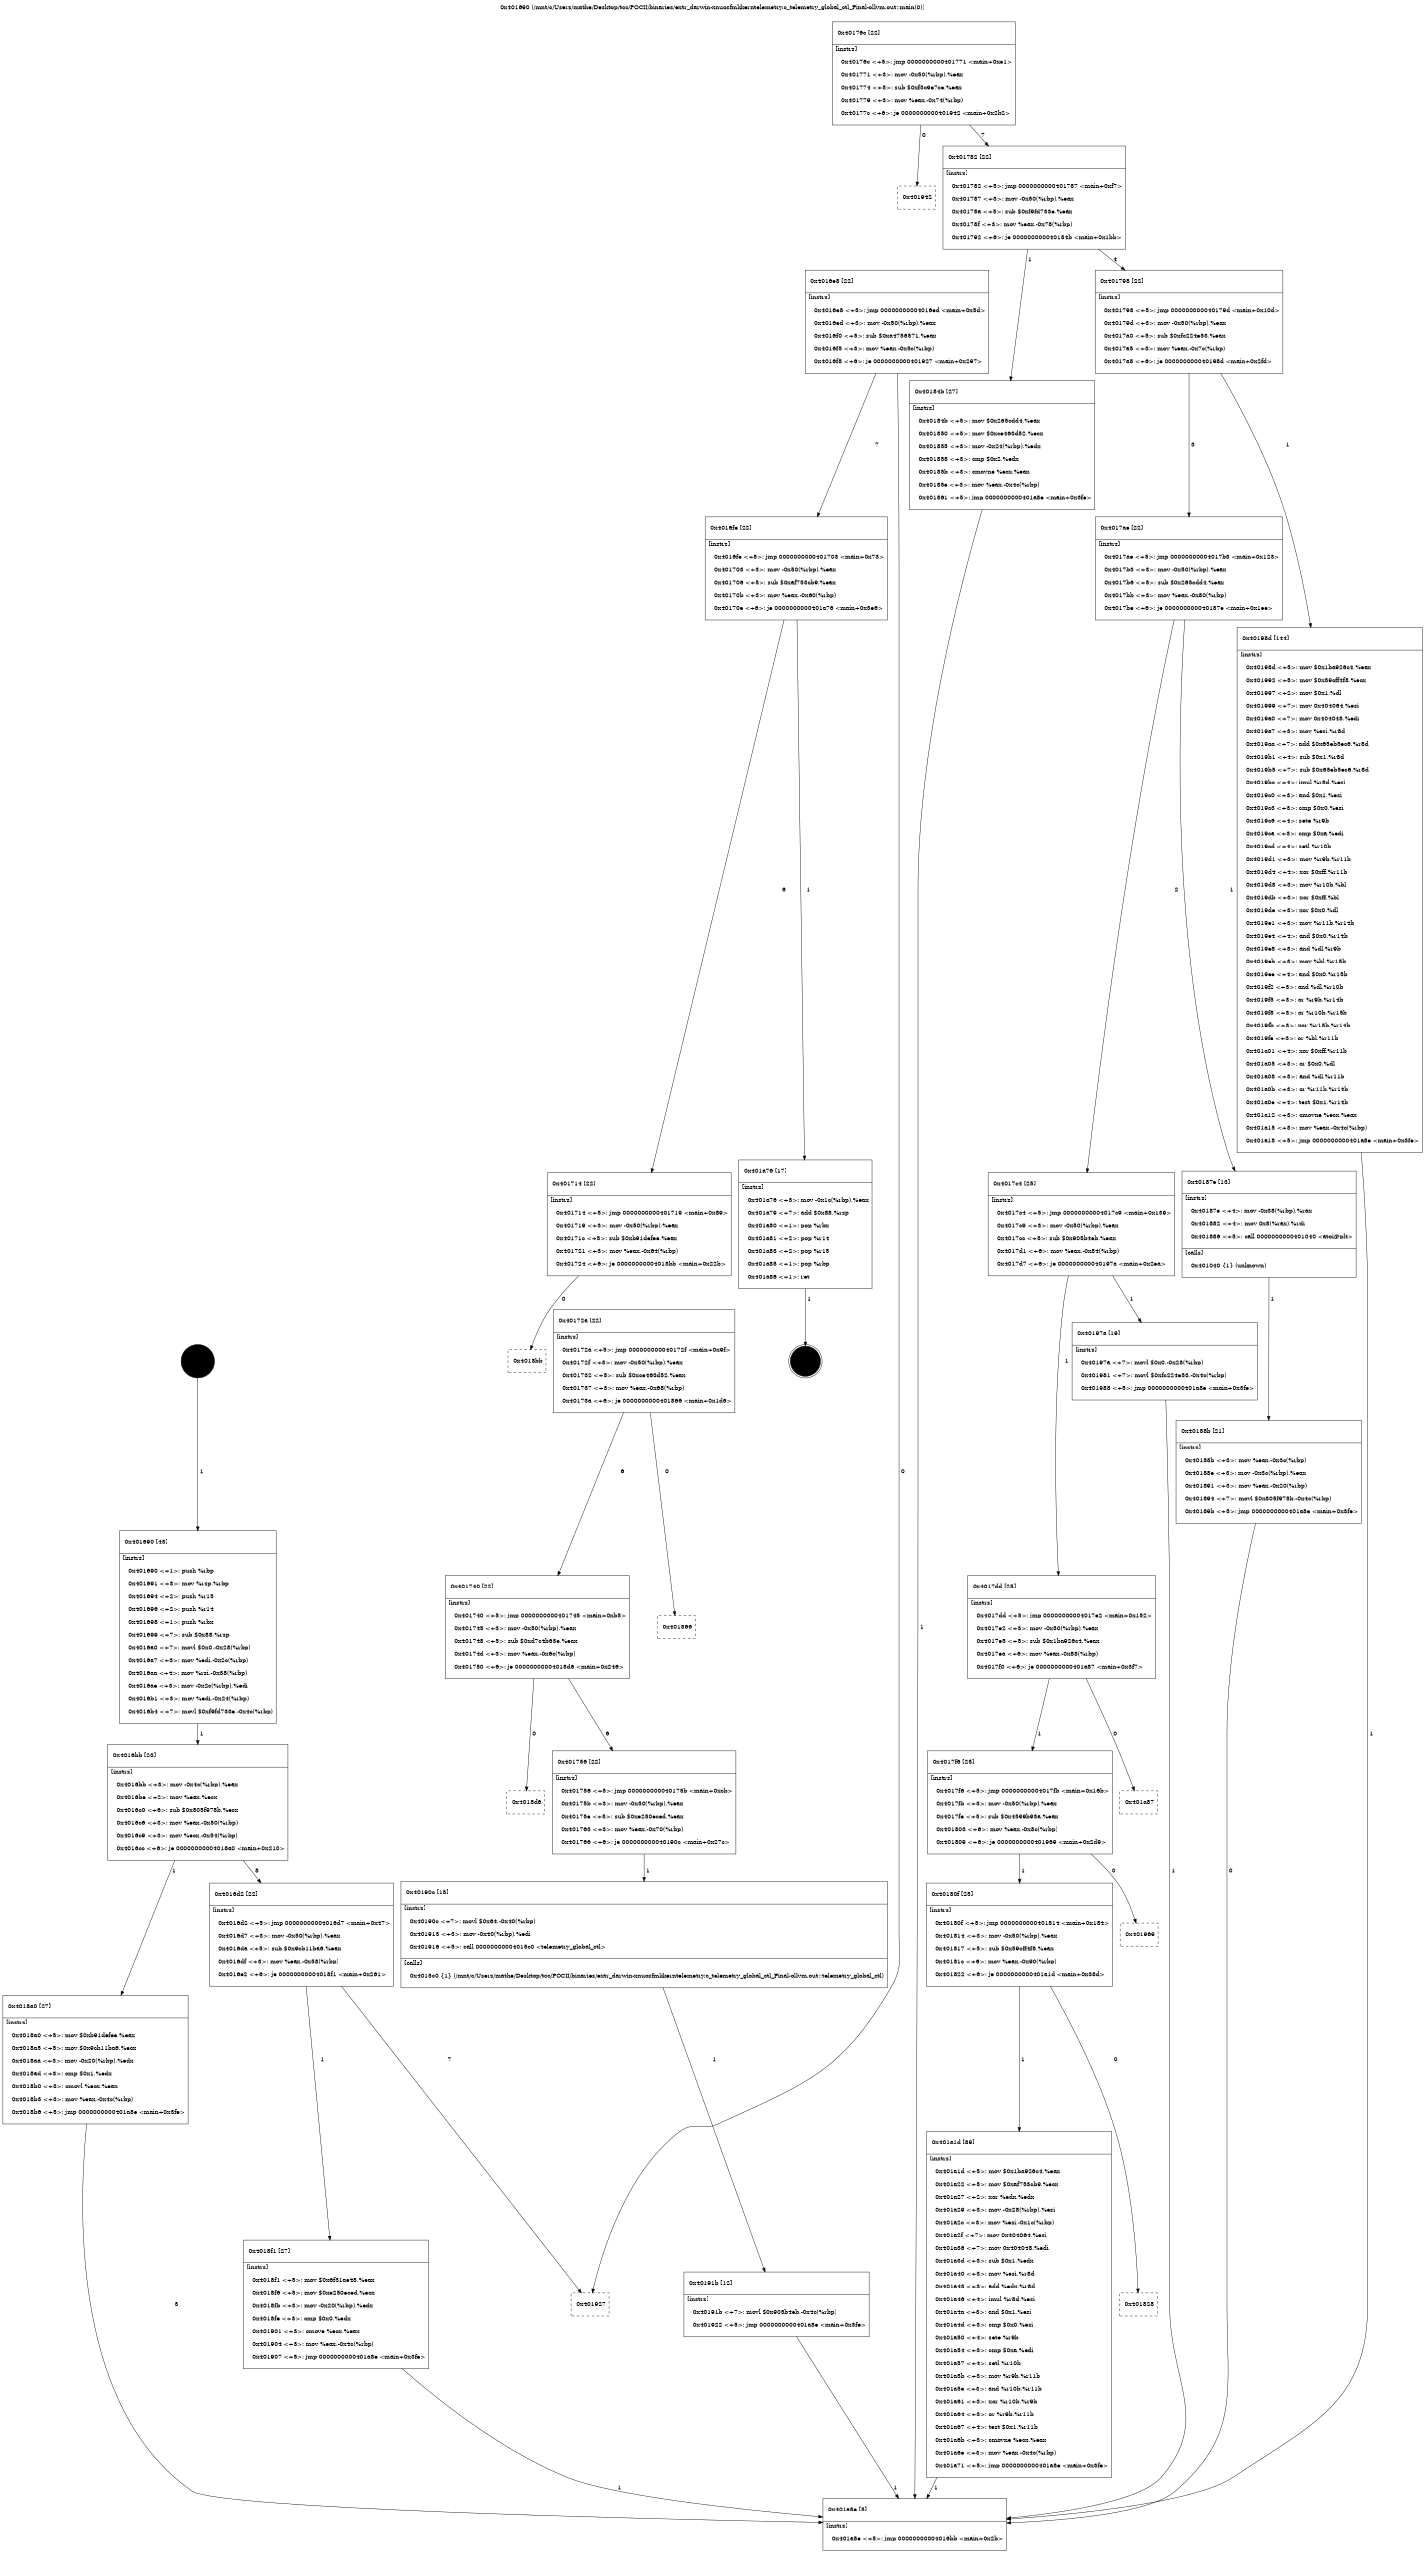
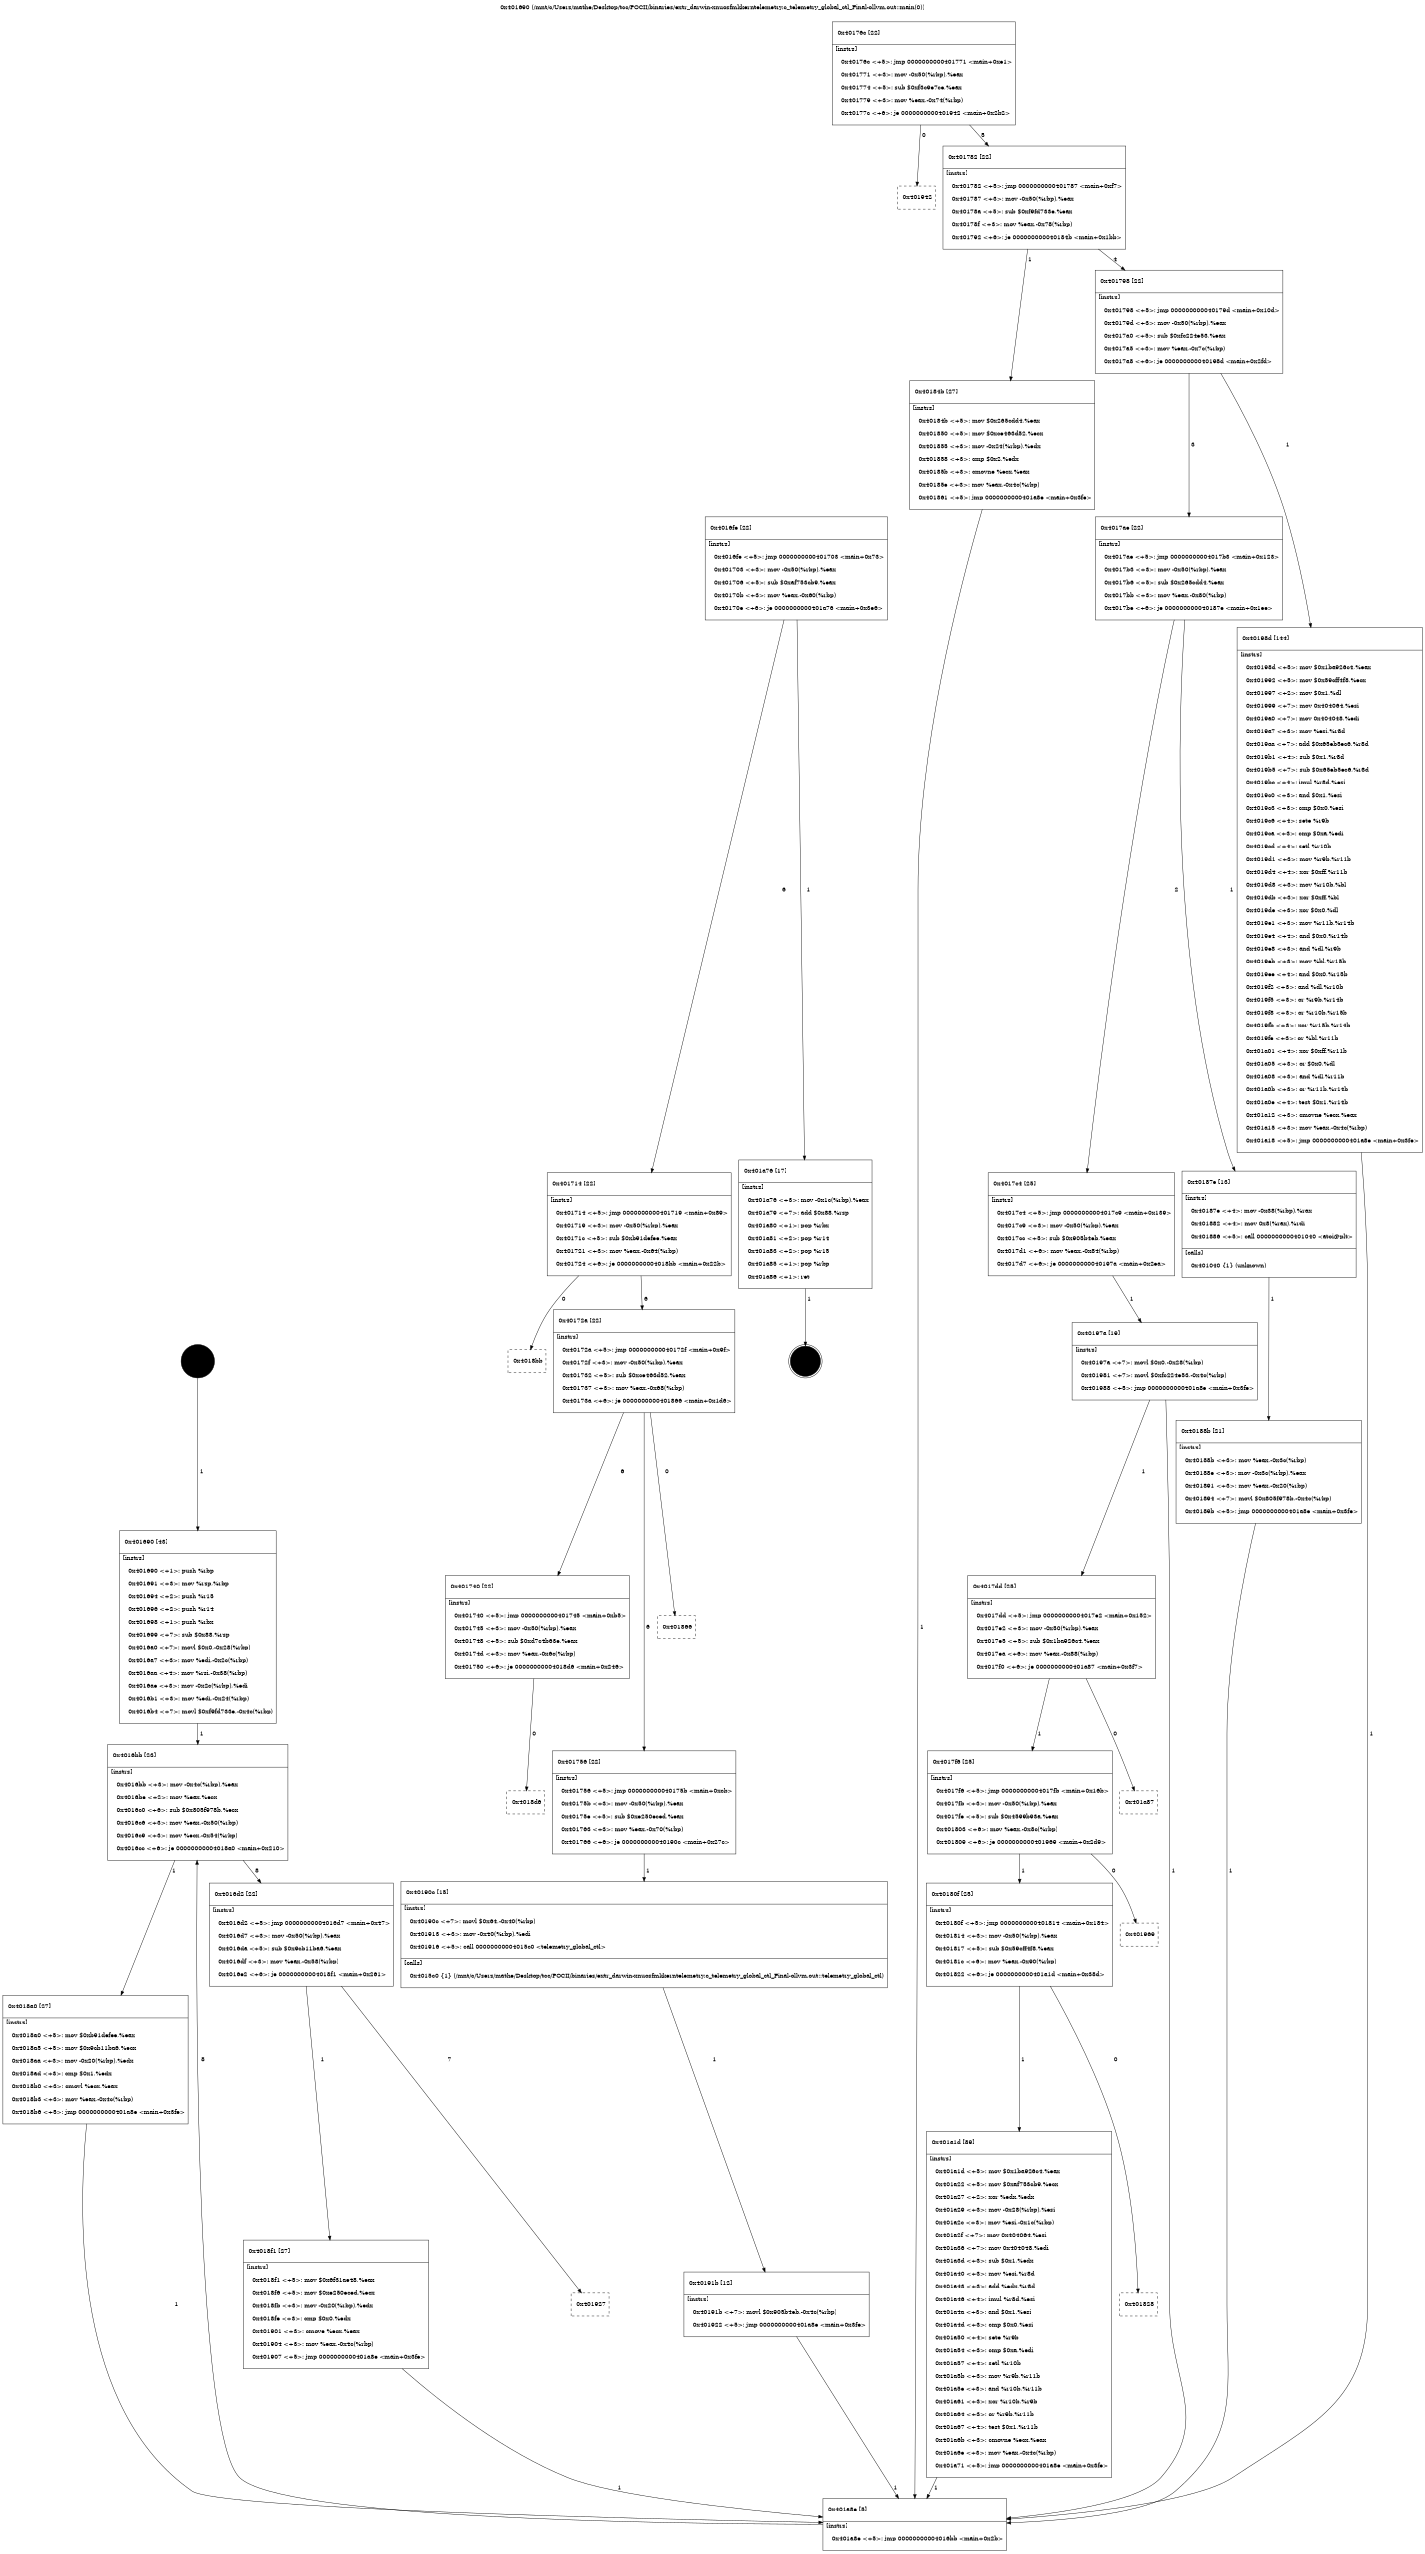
edge "0x40176c [22]" -> "0x401782 [22]": label " 7" -> " 5"
node "0x4016e8 [22]": removed
edge "0x401714 [22]" -> "0x40172a [22]": added, label "6"
edge "0x4017c4 [25]" -> "0x4017dd [25]": now "0x40197a [19]" -> "0x4017dd [25]"
edge "0x401740 [22]" -> "0x401756 [22]": now "0x40172a [22]" -> "0x401756 [22]"
edge "0x40188b [21]" -> "0x401a8e [5]": label " 0" -> " 1"
edge "0x4018a0 [27]" -> "0x401a8e [5]": label " 3" -> " 1"
edge "0x401a8e [5]" -> "0x4016bb [23]": added, label "8"
